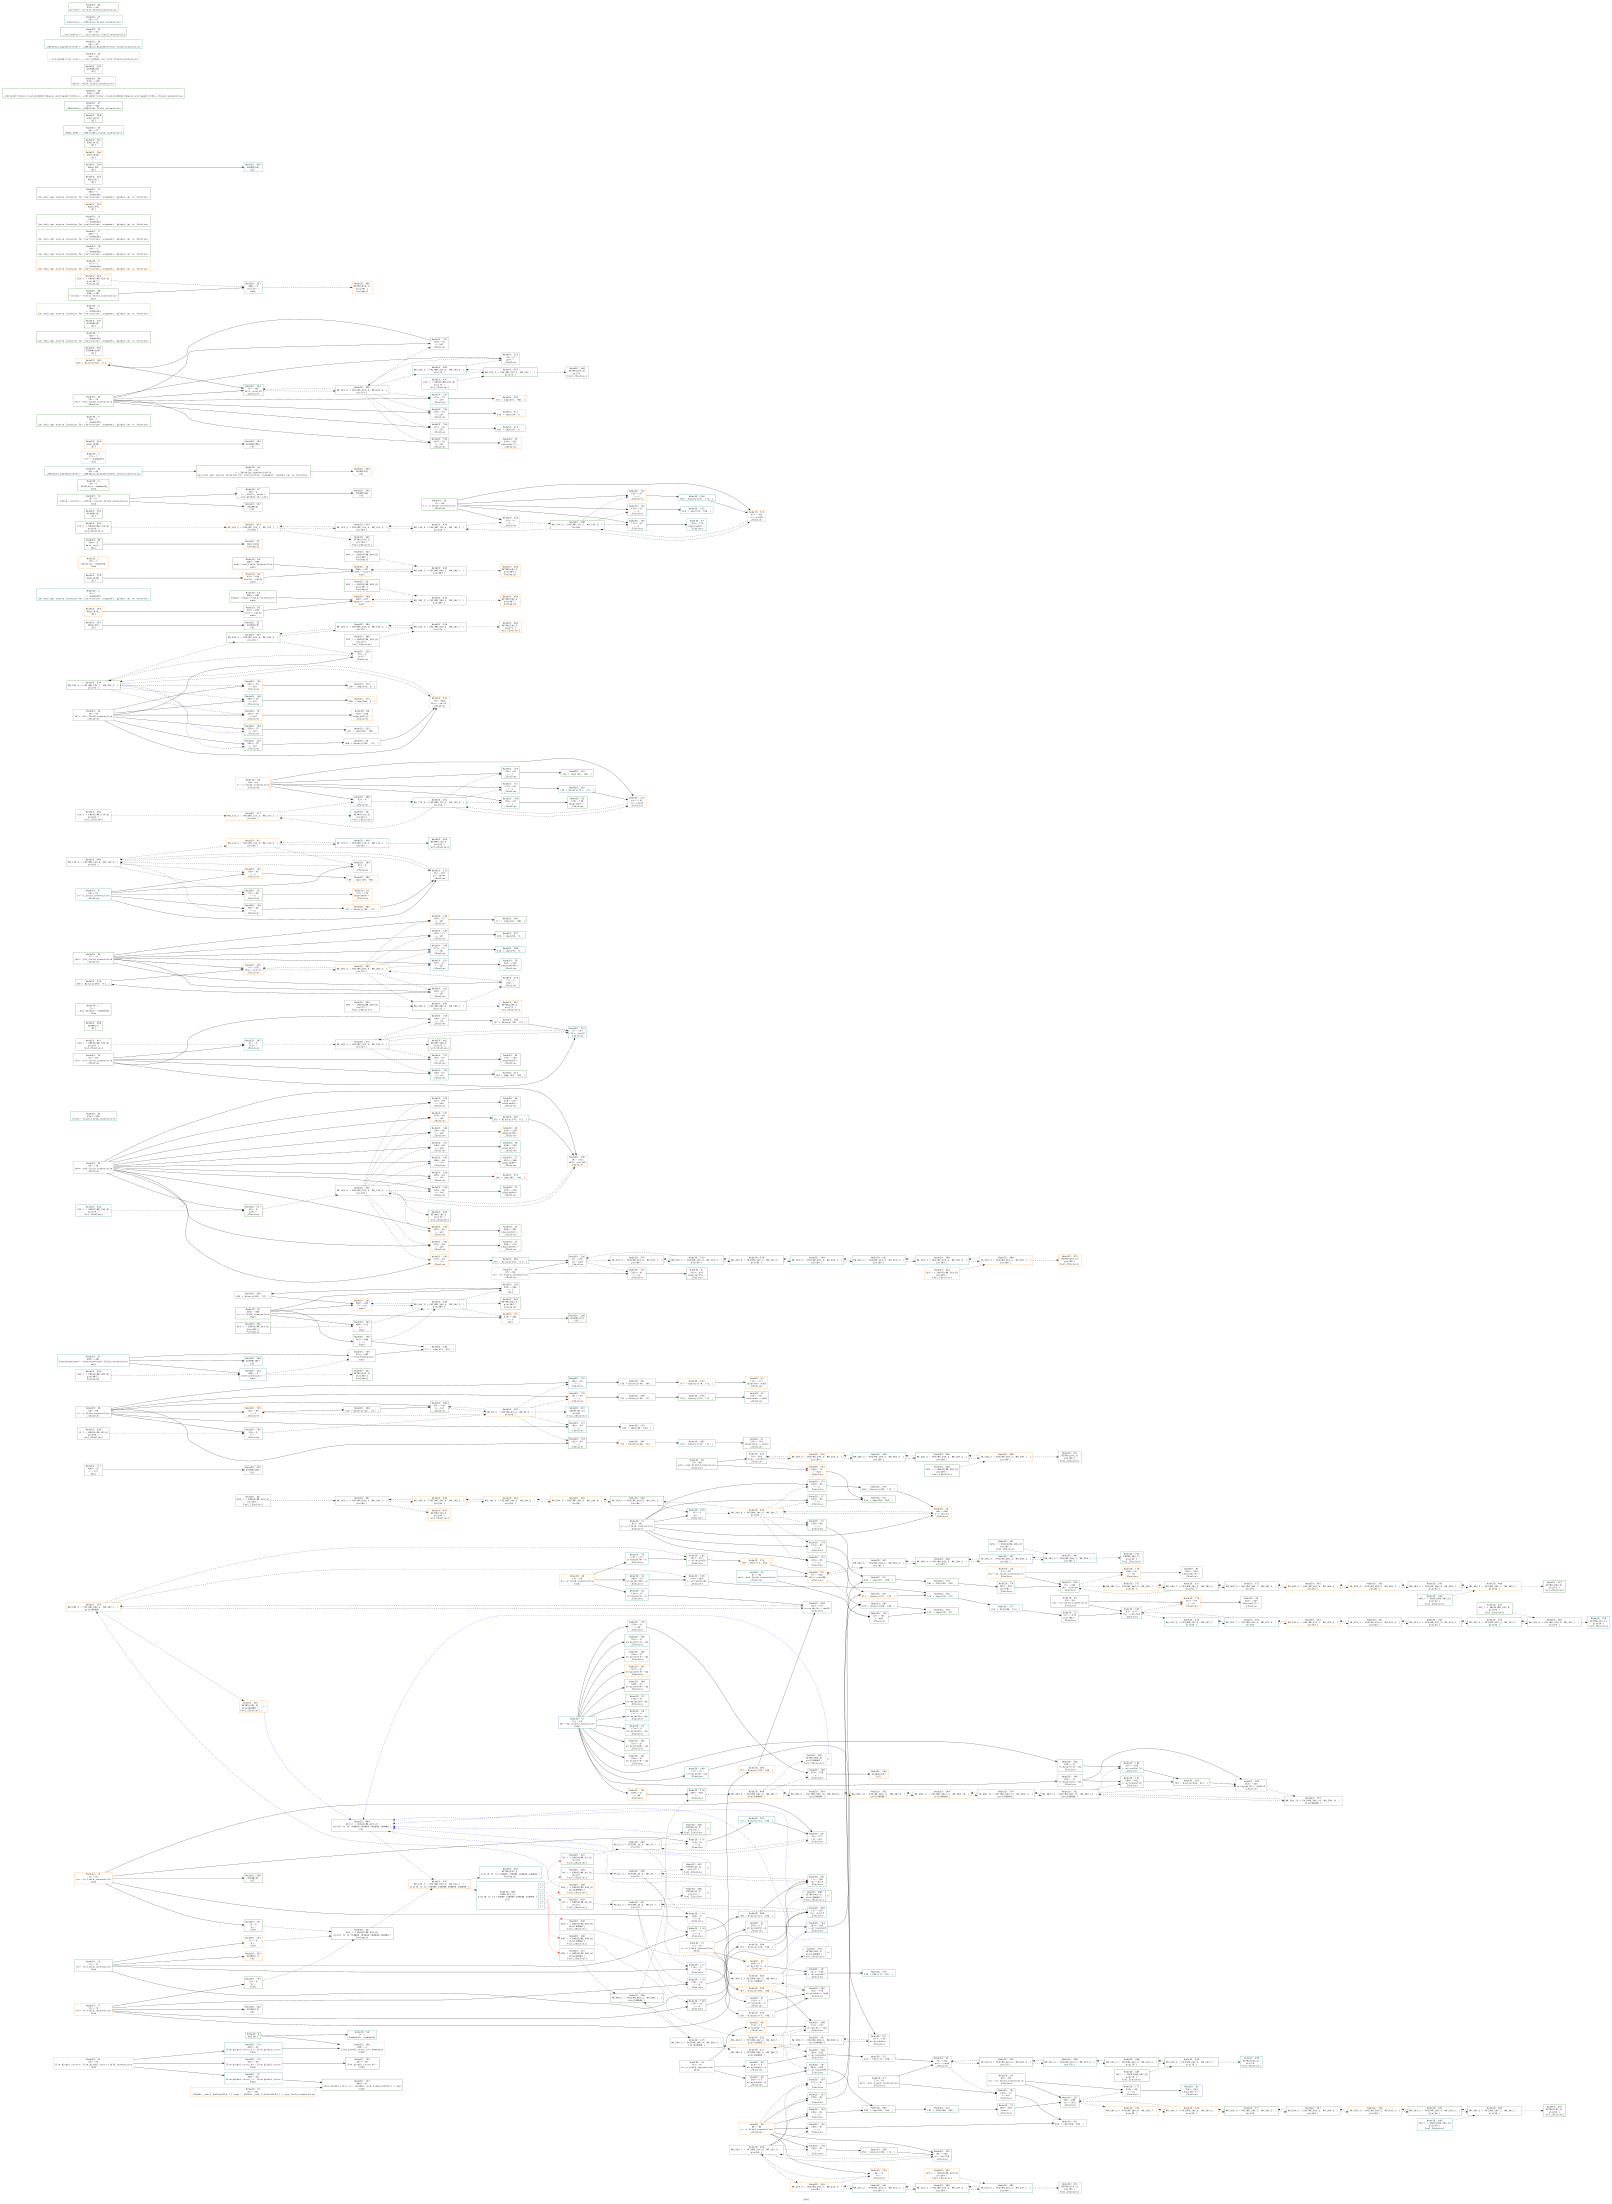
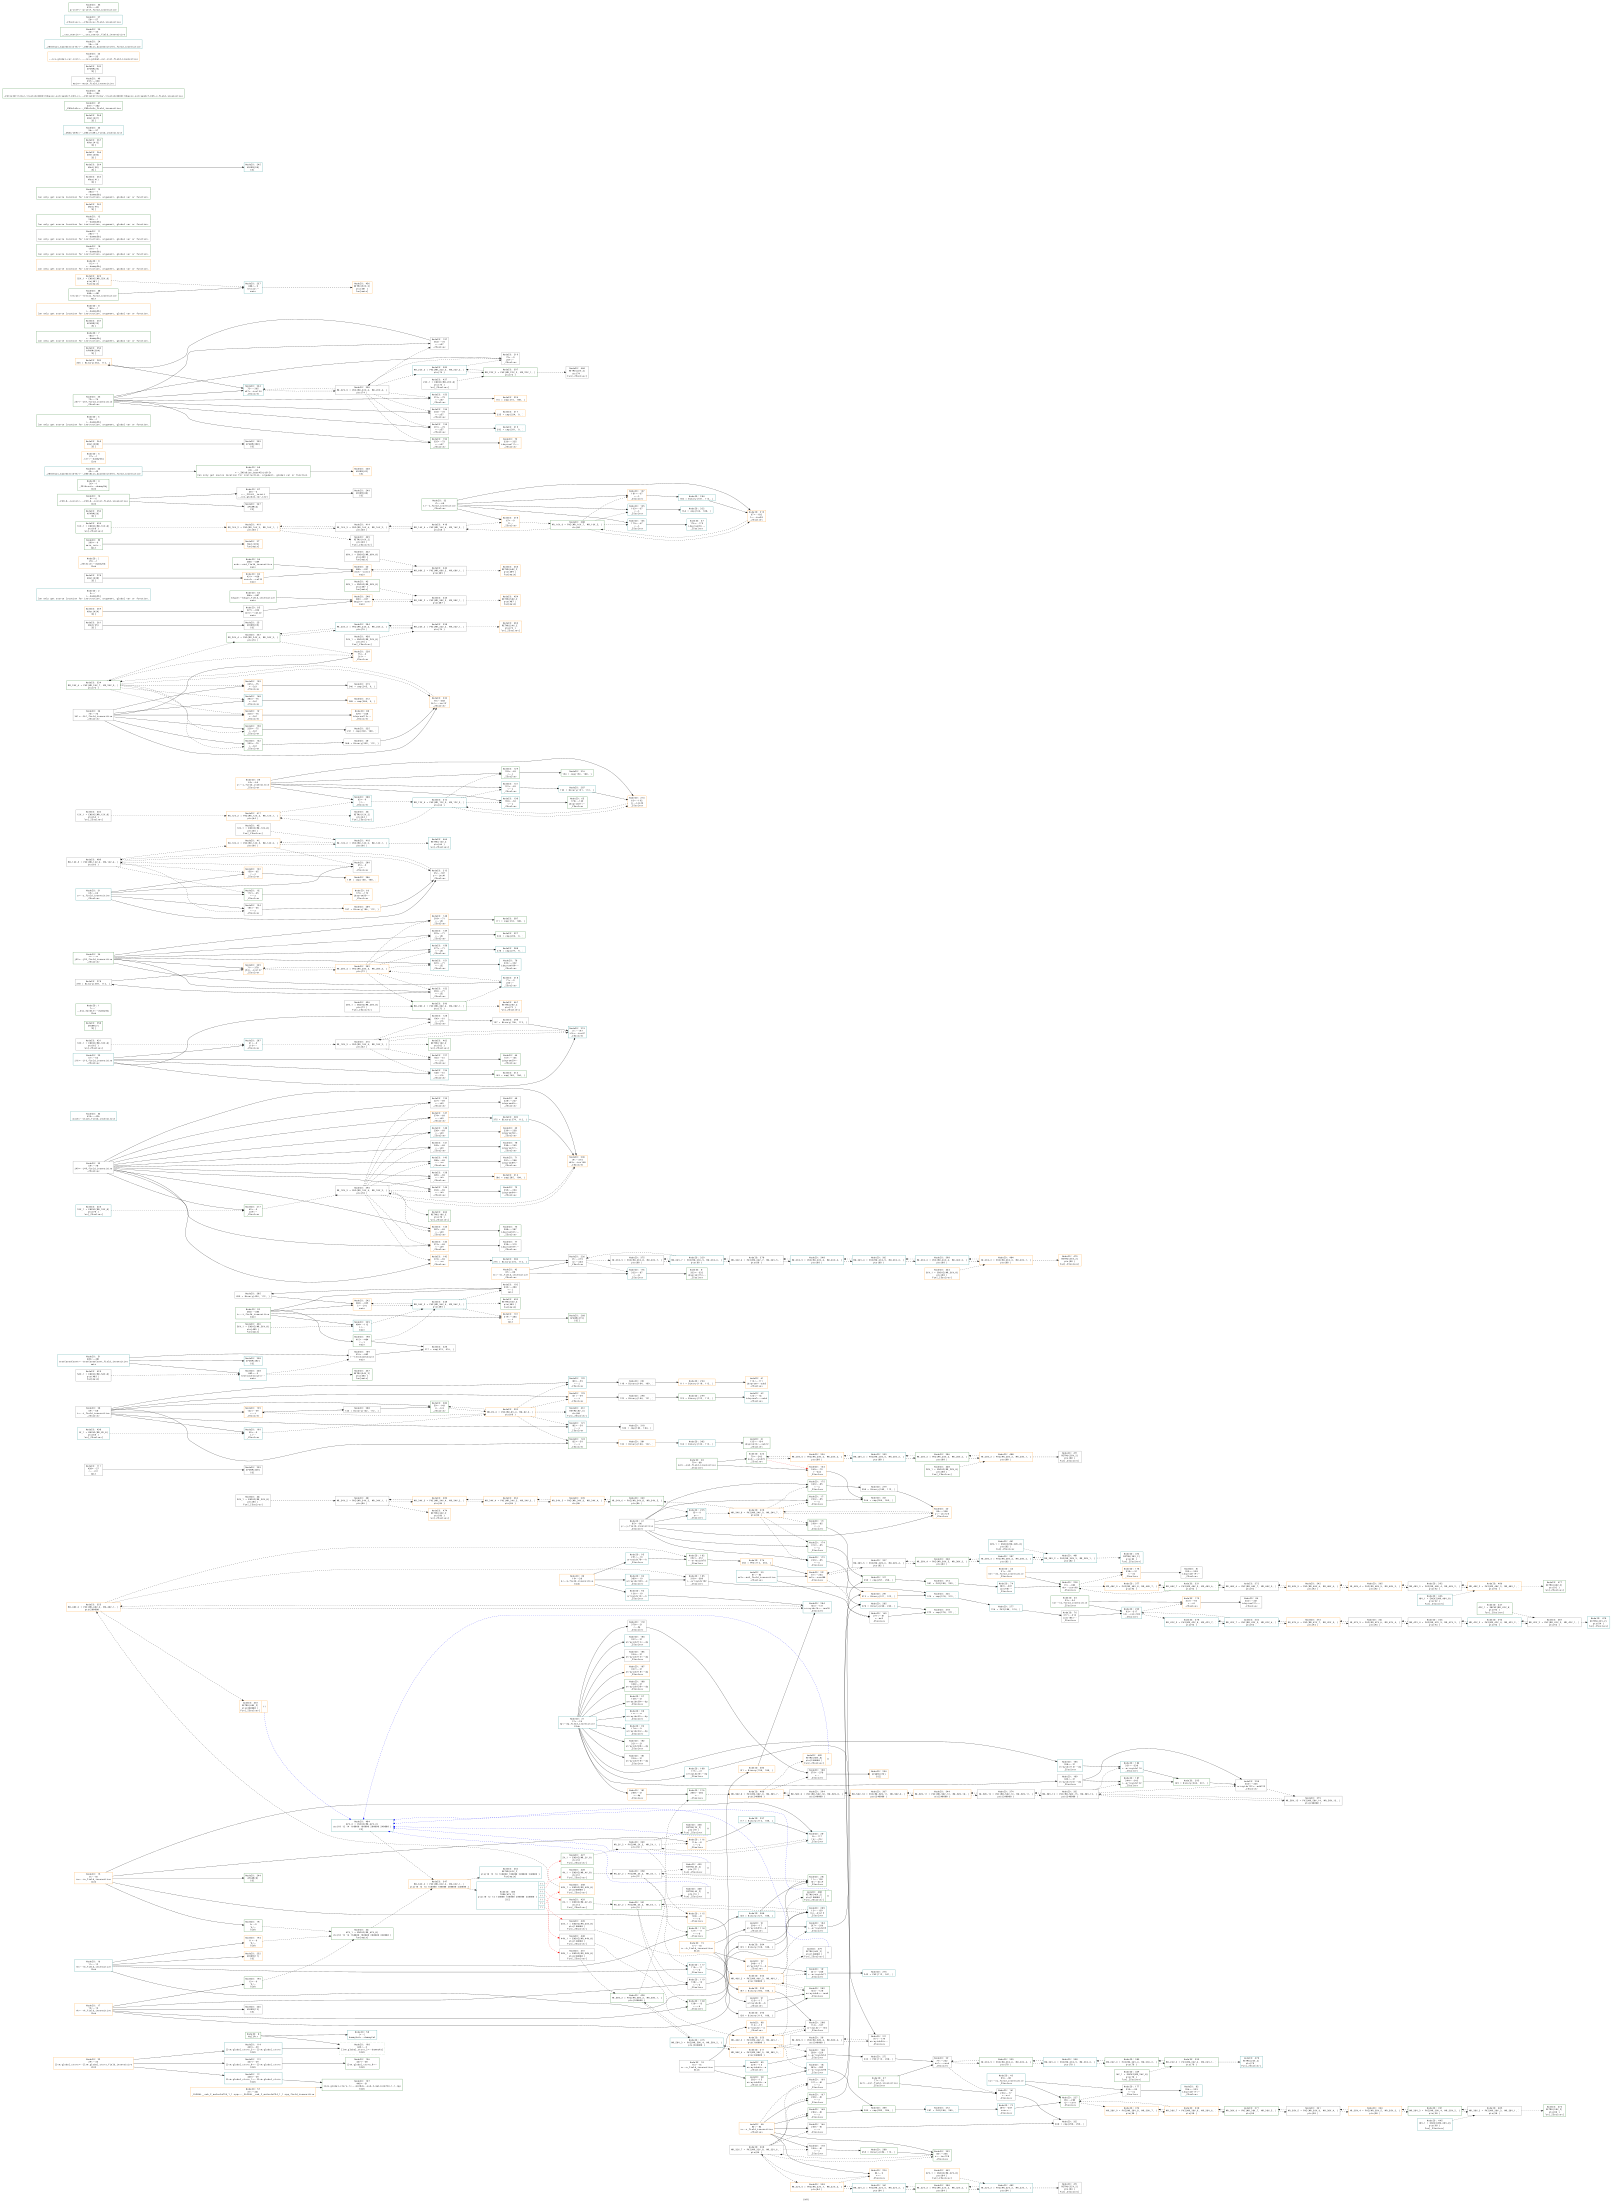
edge "NodeID: 334" -> "NodeID: 158": color blue -> black
node "NodeID: 433": added
